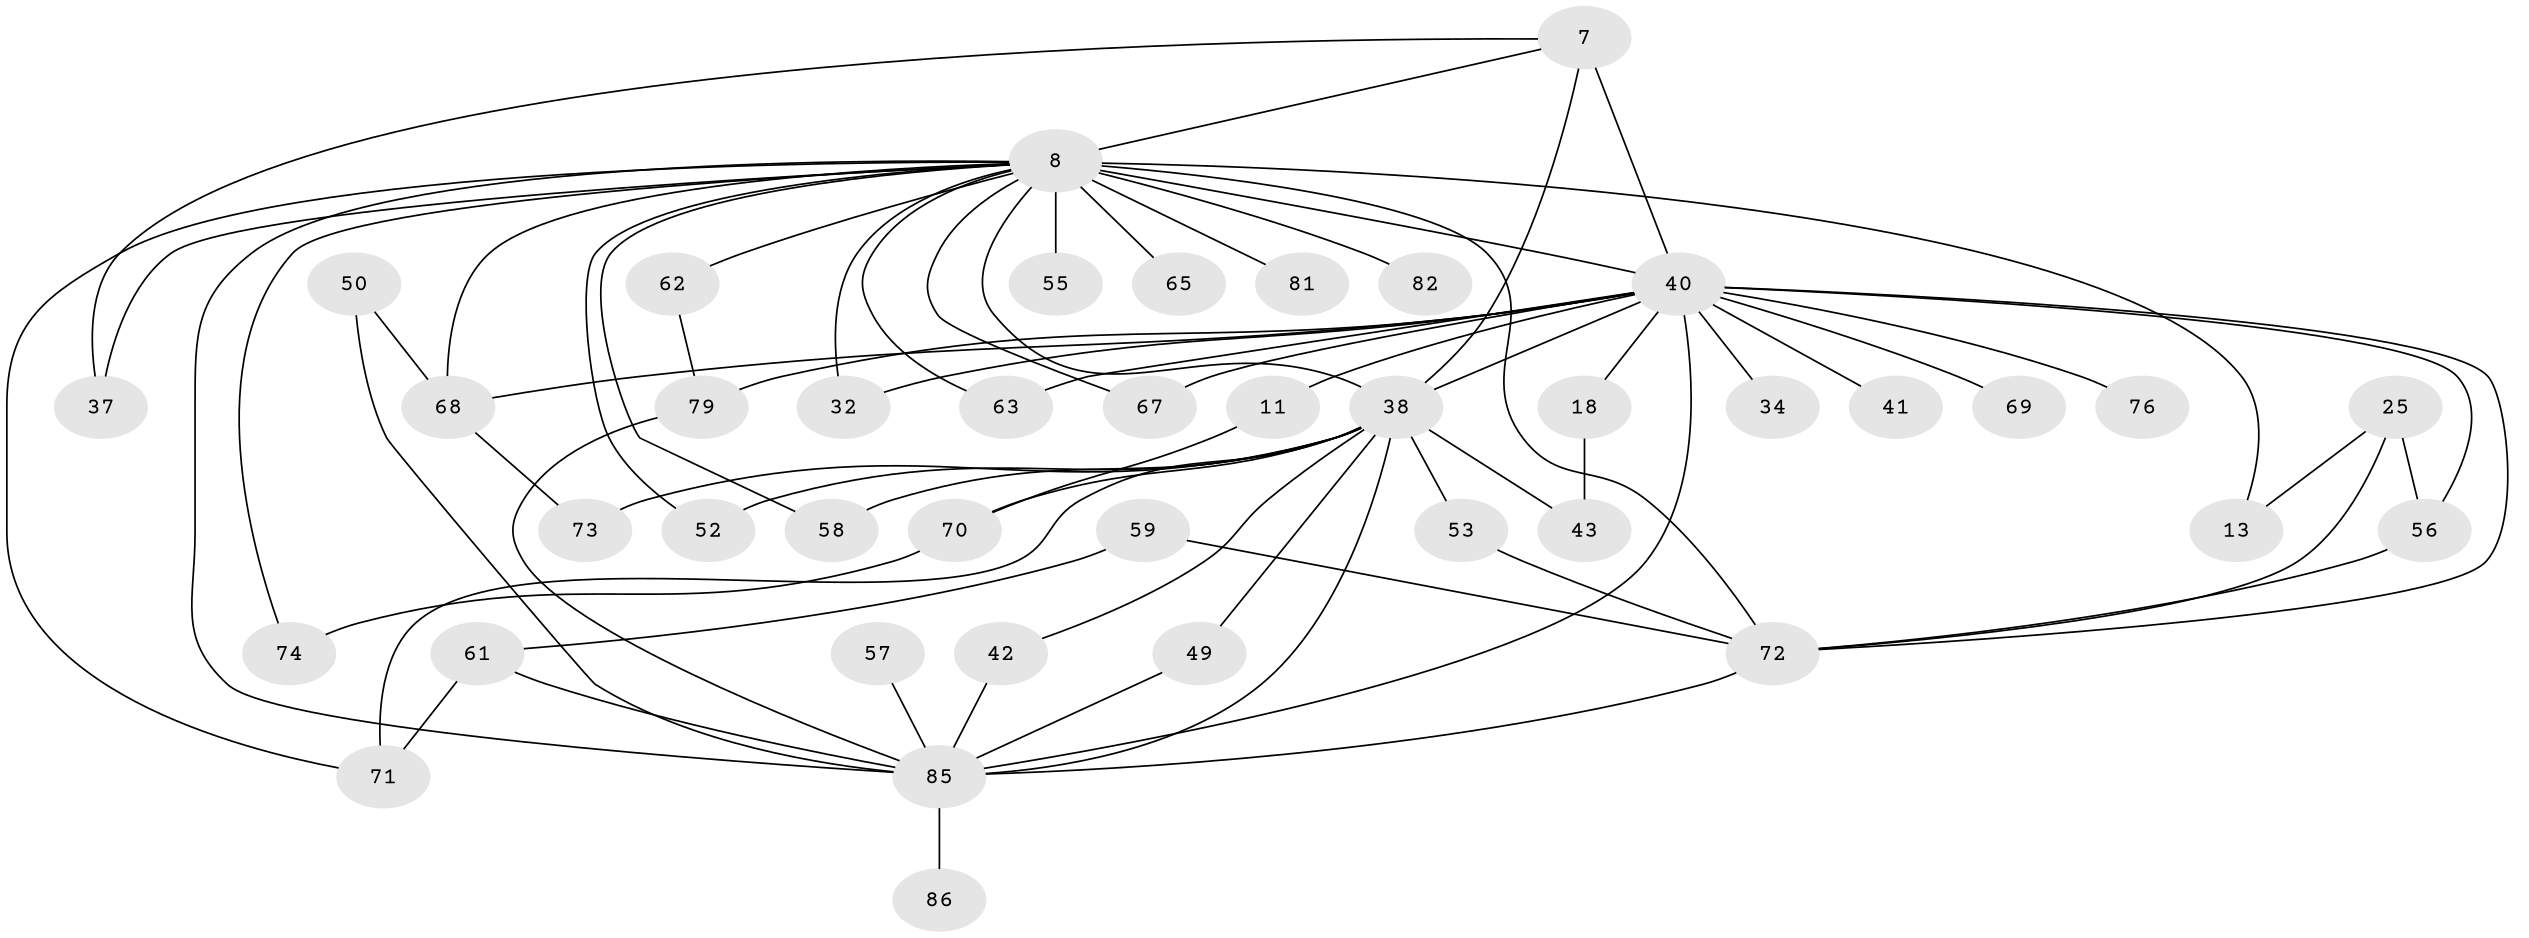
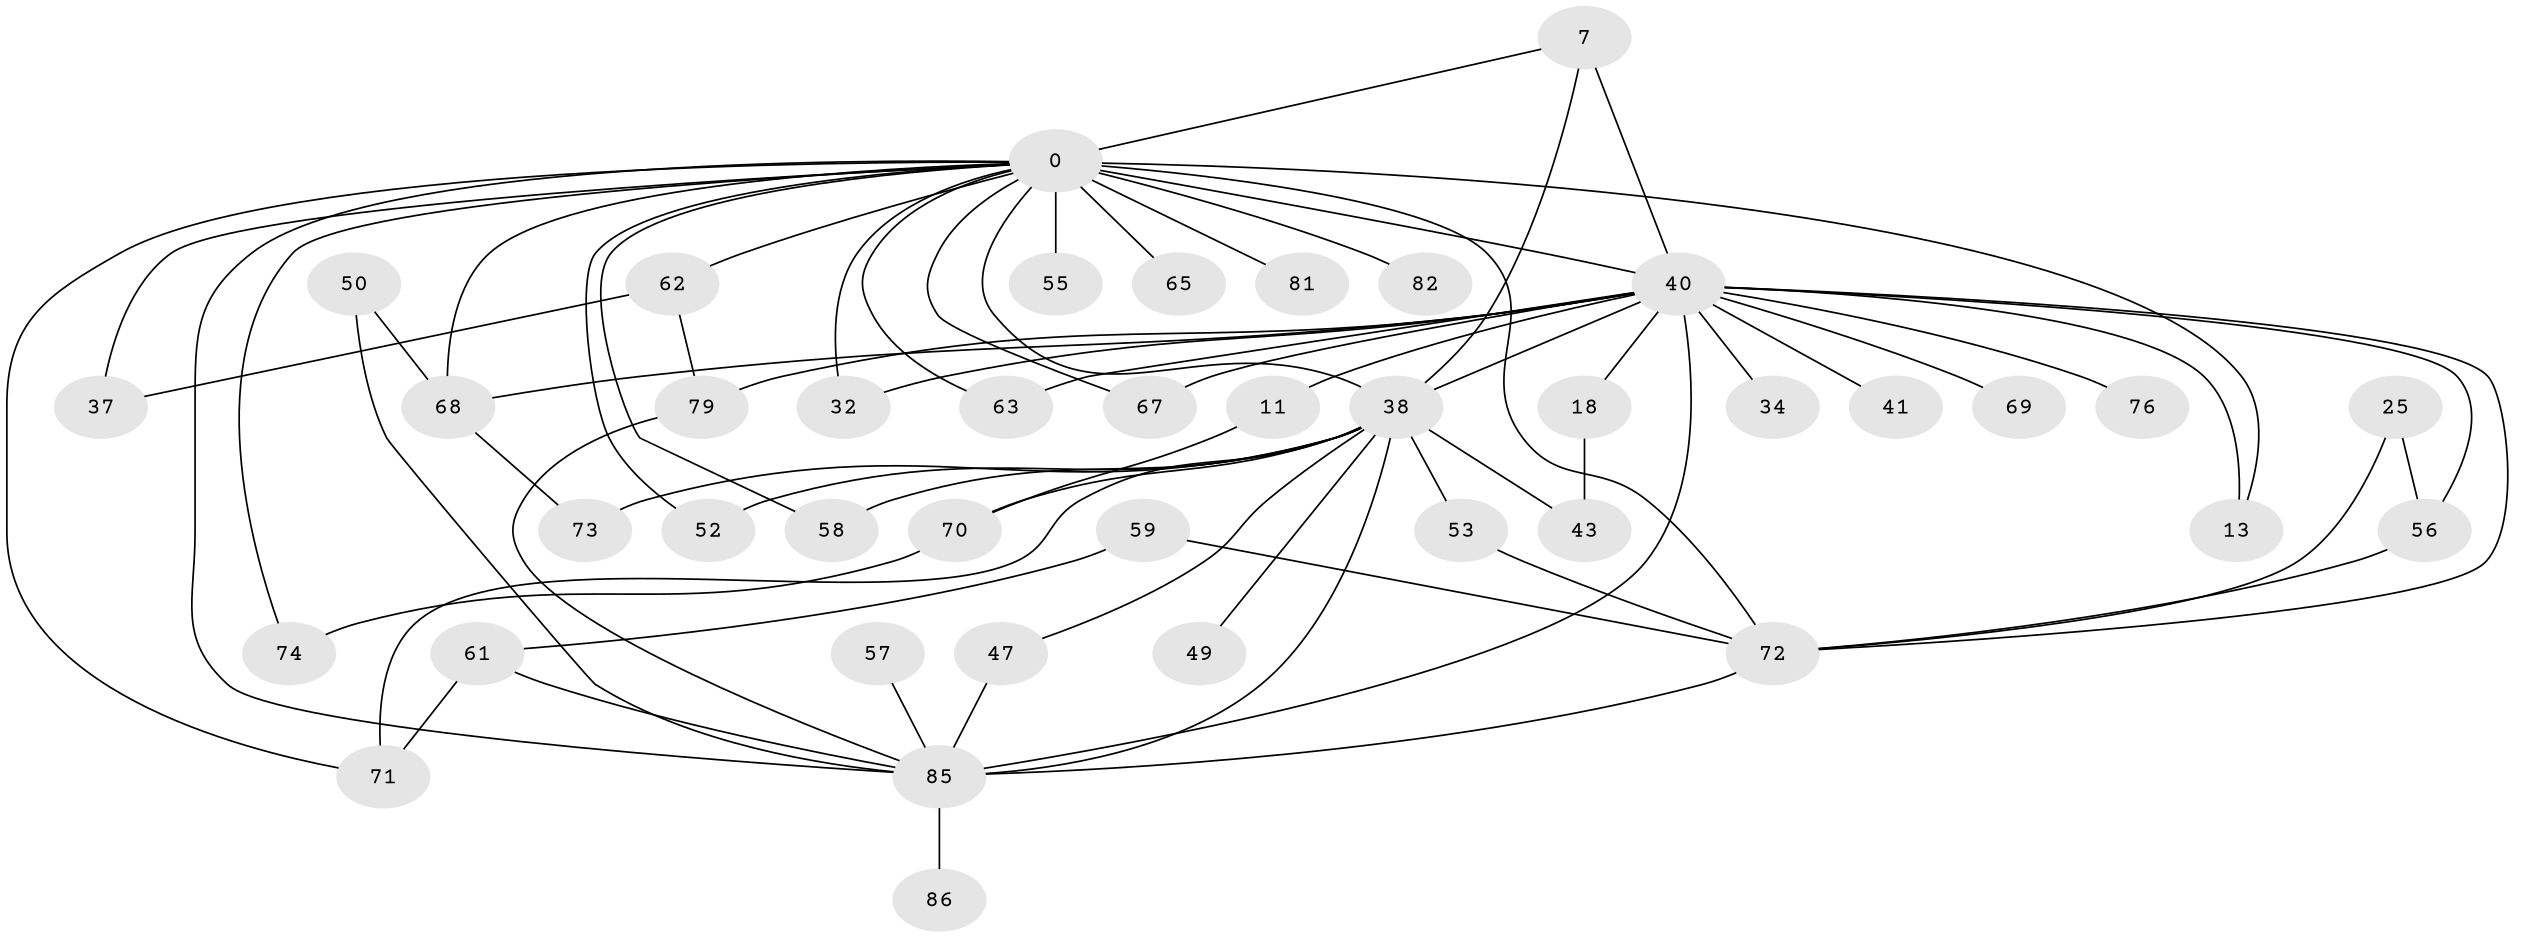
edge "7" -- "37": now "62" -- "37"
node "8": label "8" -> "0"
edge "25" -- "13": now "40" -- "13"
node "42": label "42" -> "47"
edge "49" -- "85": removed
